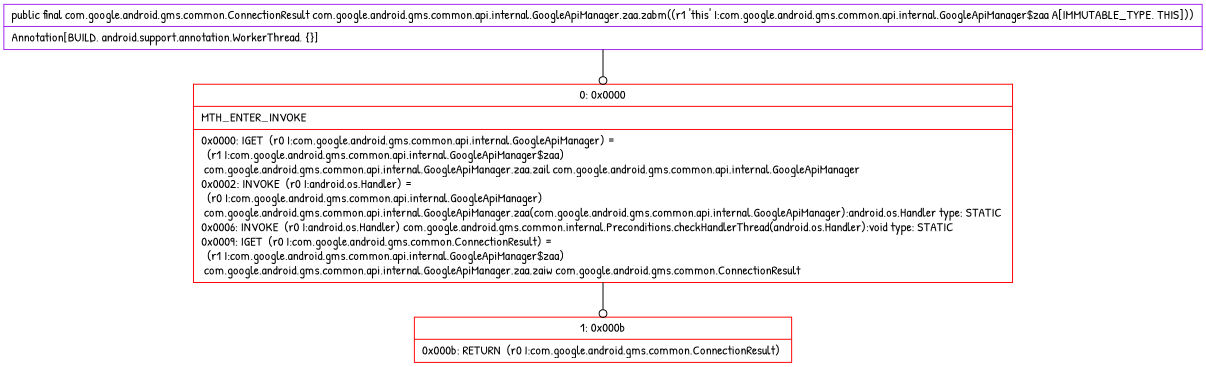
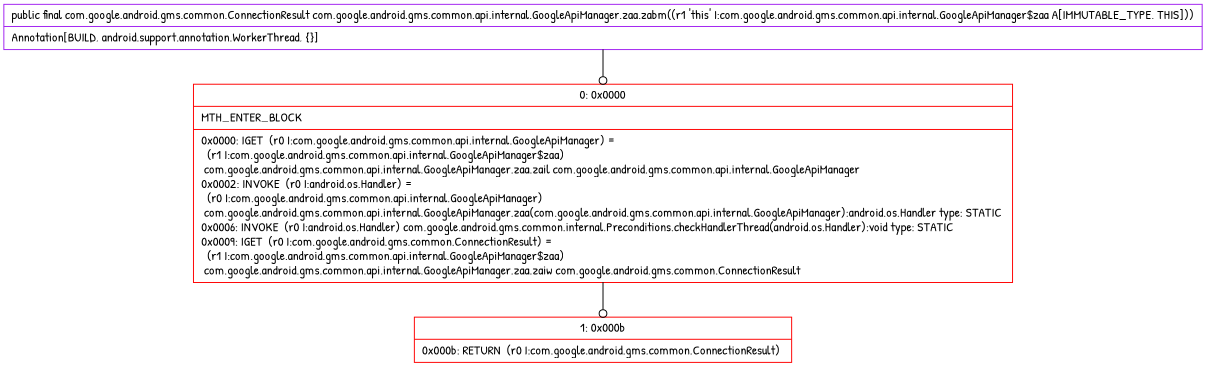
node "0: 0x0000": text "MTH_ENTER_INVOKE" -> "MTH_ENTER_BLOCK"
